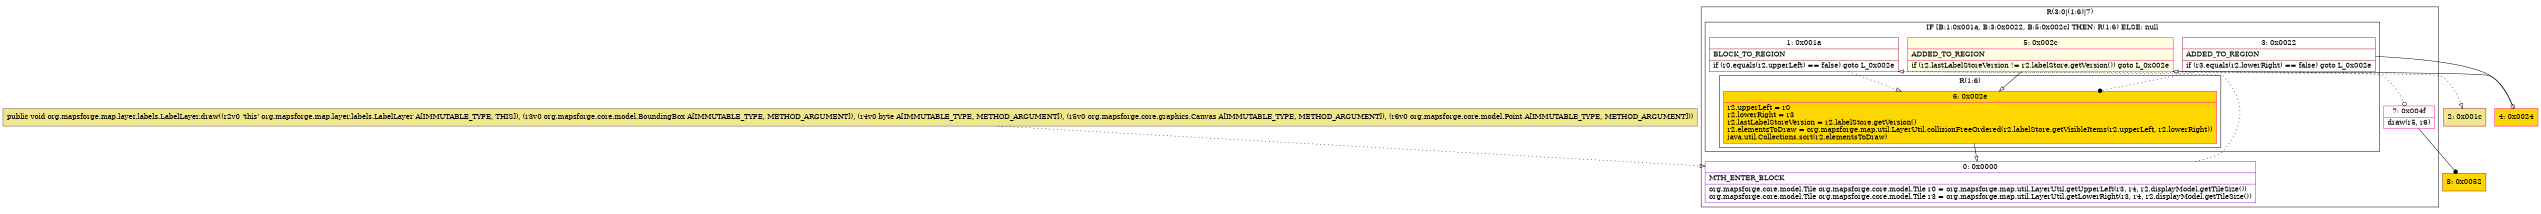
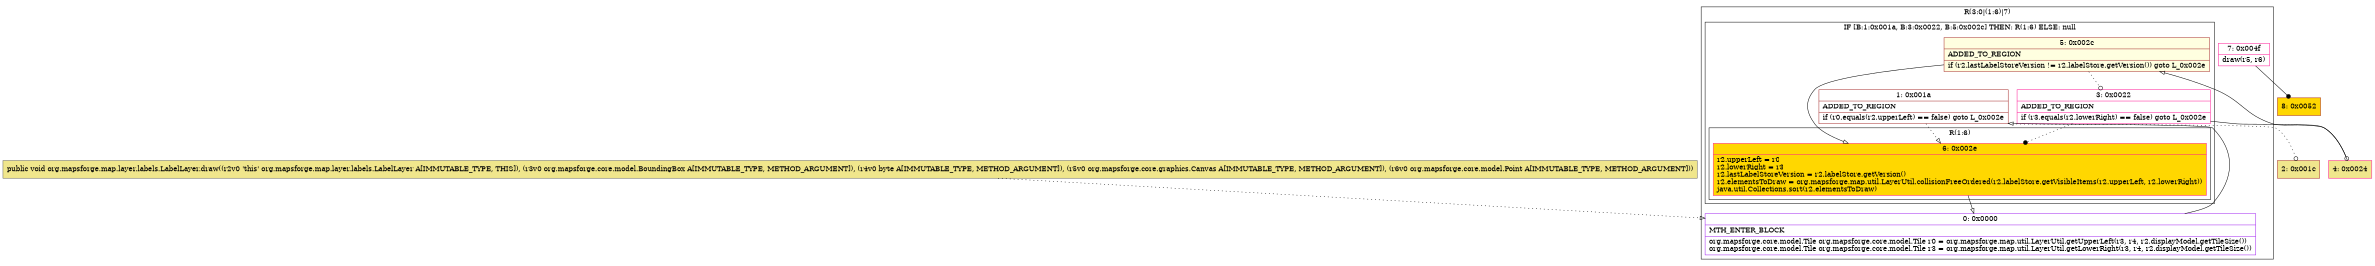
node "1: 0x001a": text "BLOCK_TO_REGION" -> "ADDED_TO_REGION"
node "5: 0x002c": color deeppink -> brown
node "3: 0x0022": color brown -> deeppink
edge "5: 0x002c" -> "7: 0x004f": now "5: 0x002c" -> "3: 0x0022"
edge "1: 0x001a" -> "2: 0x001c": arrowhead onormal -> odot
edge "0: 0x0000" -> "1: 0x001a": style dotted -> solid
node "4: 0x0024": fillcolor gold -> khaki
